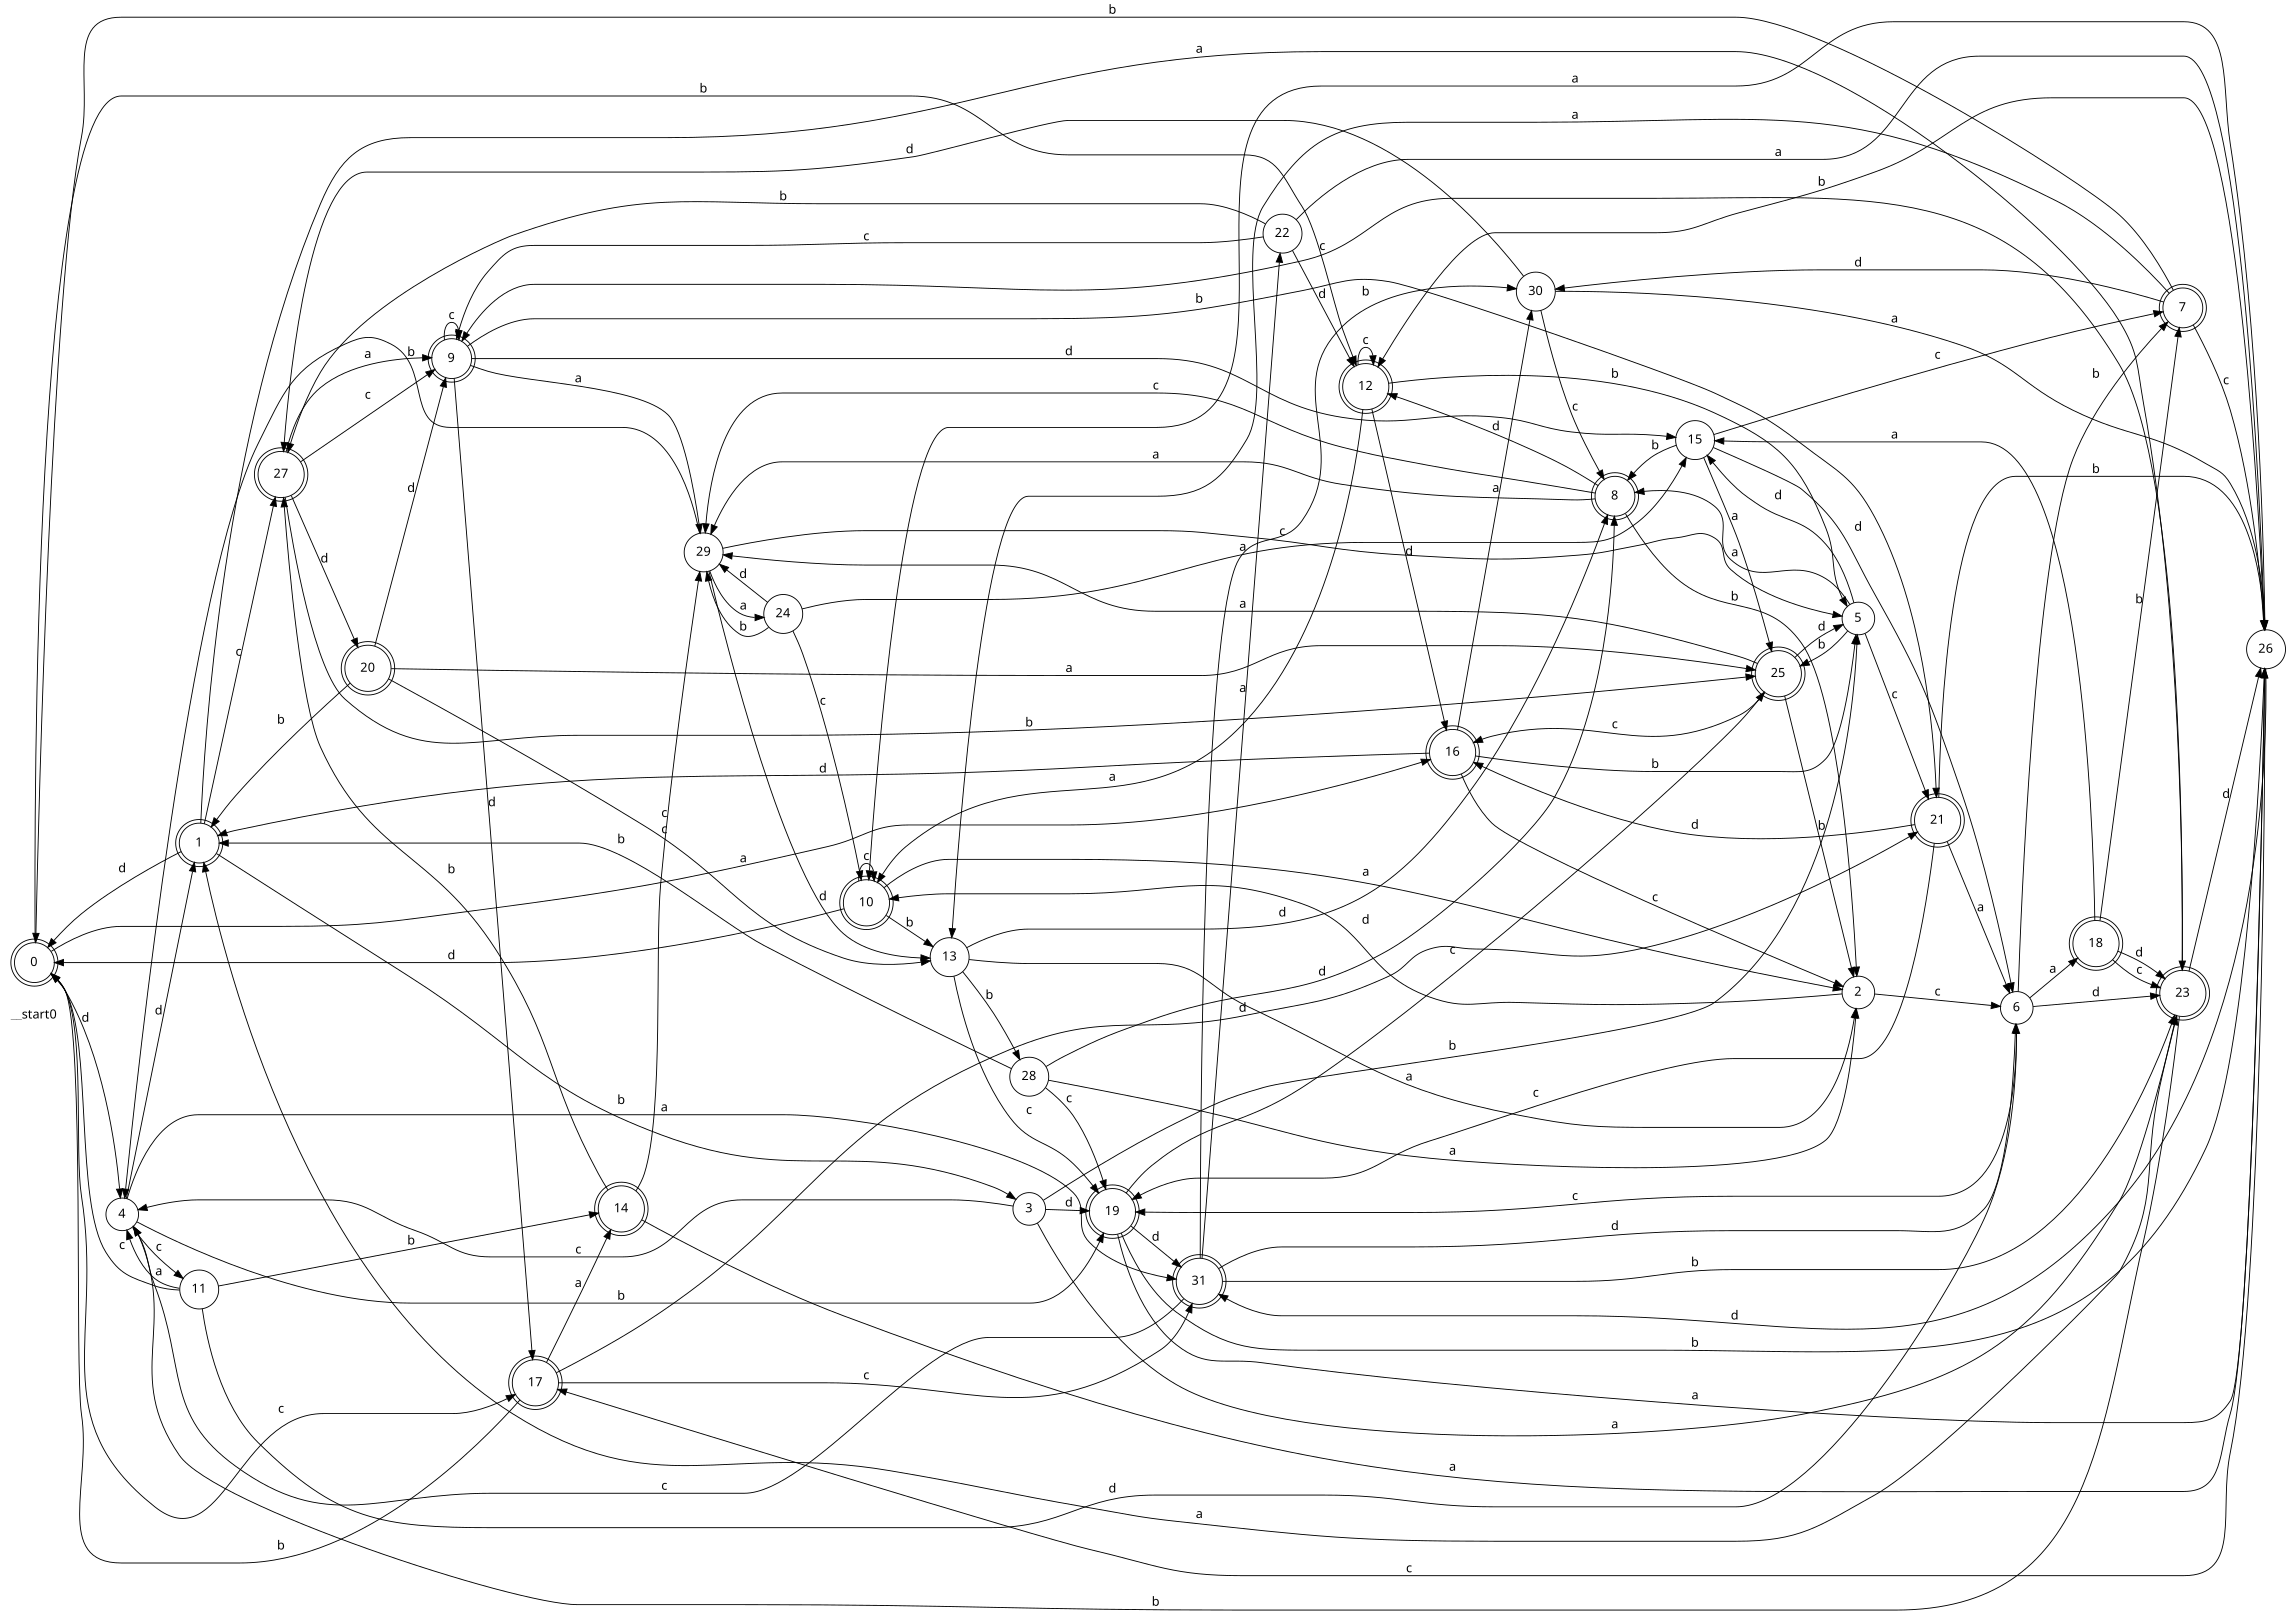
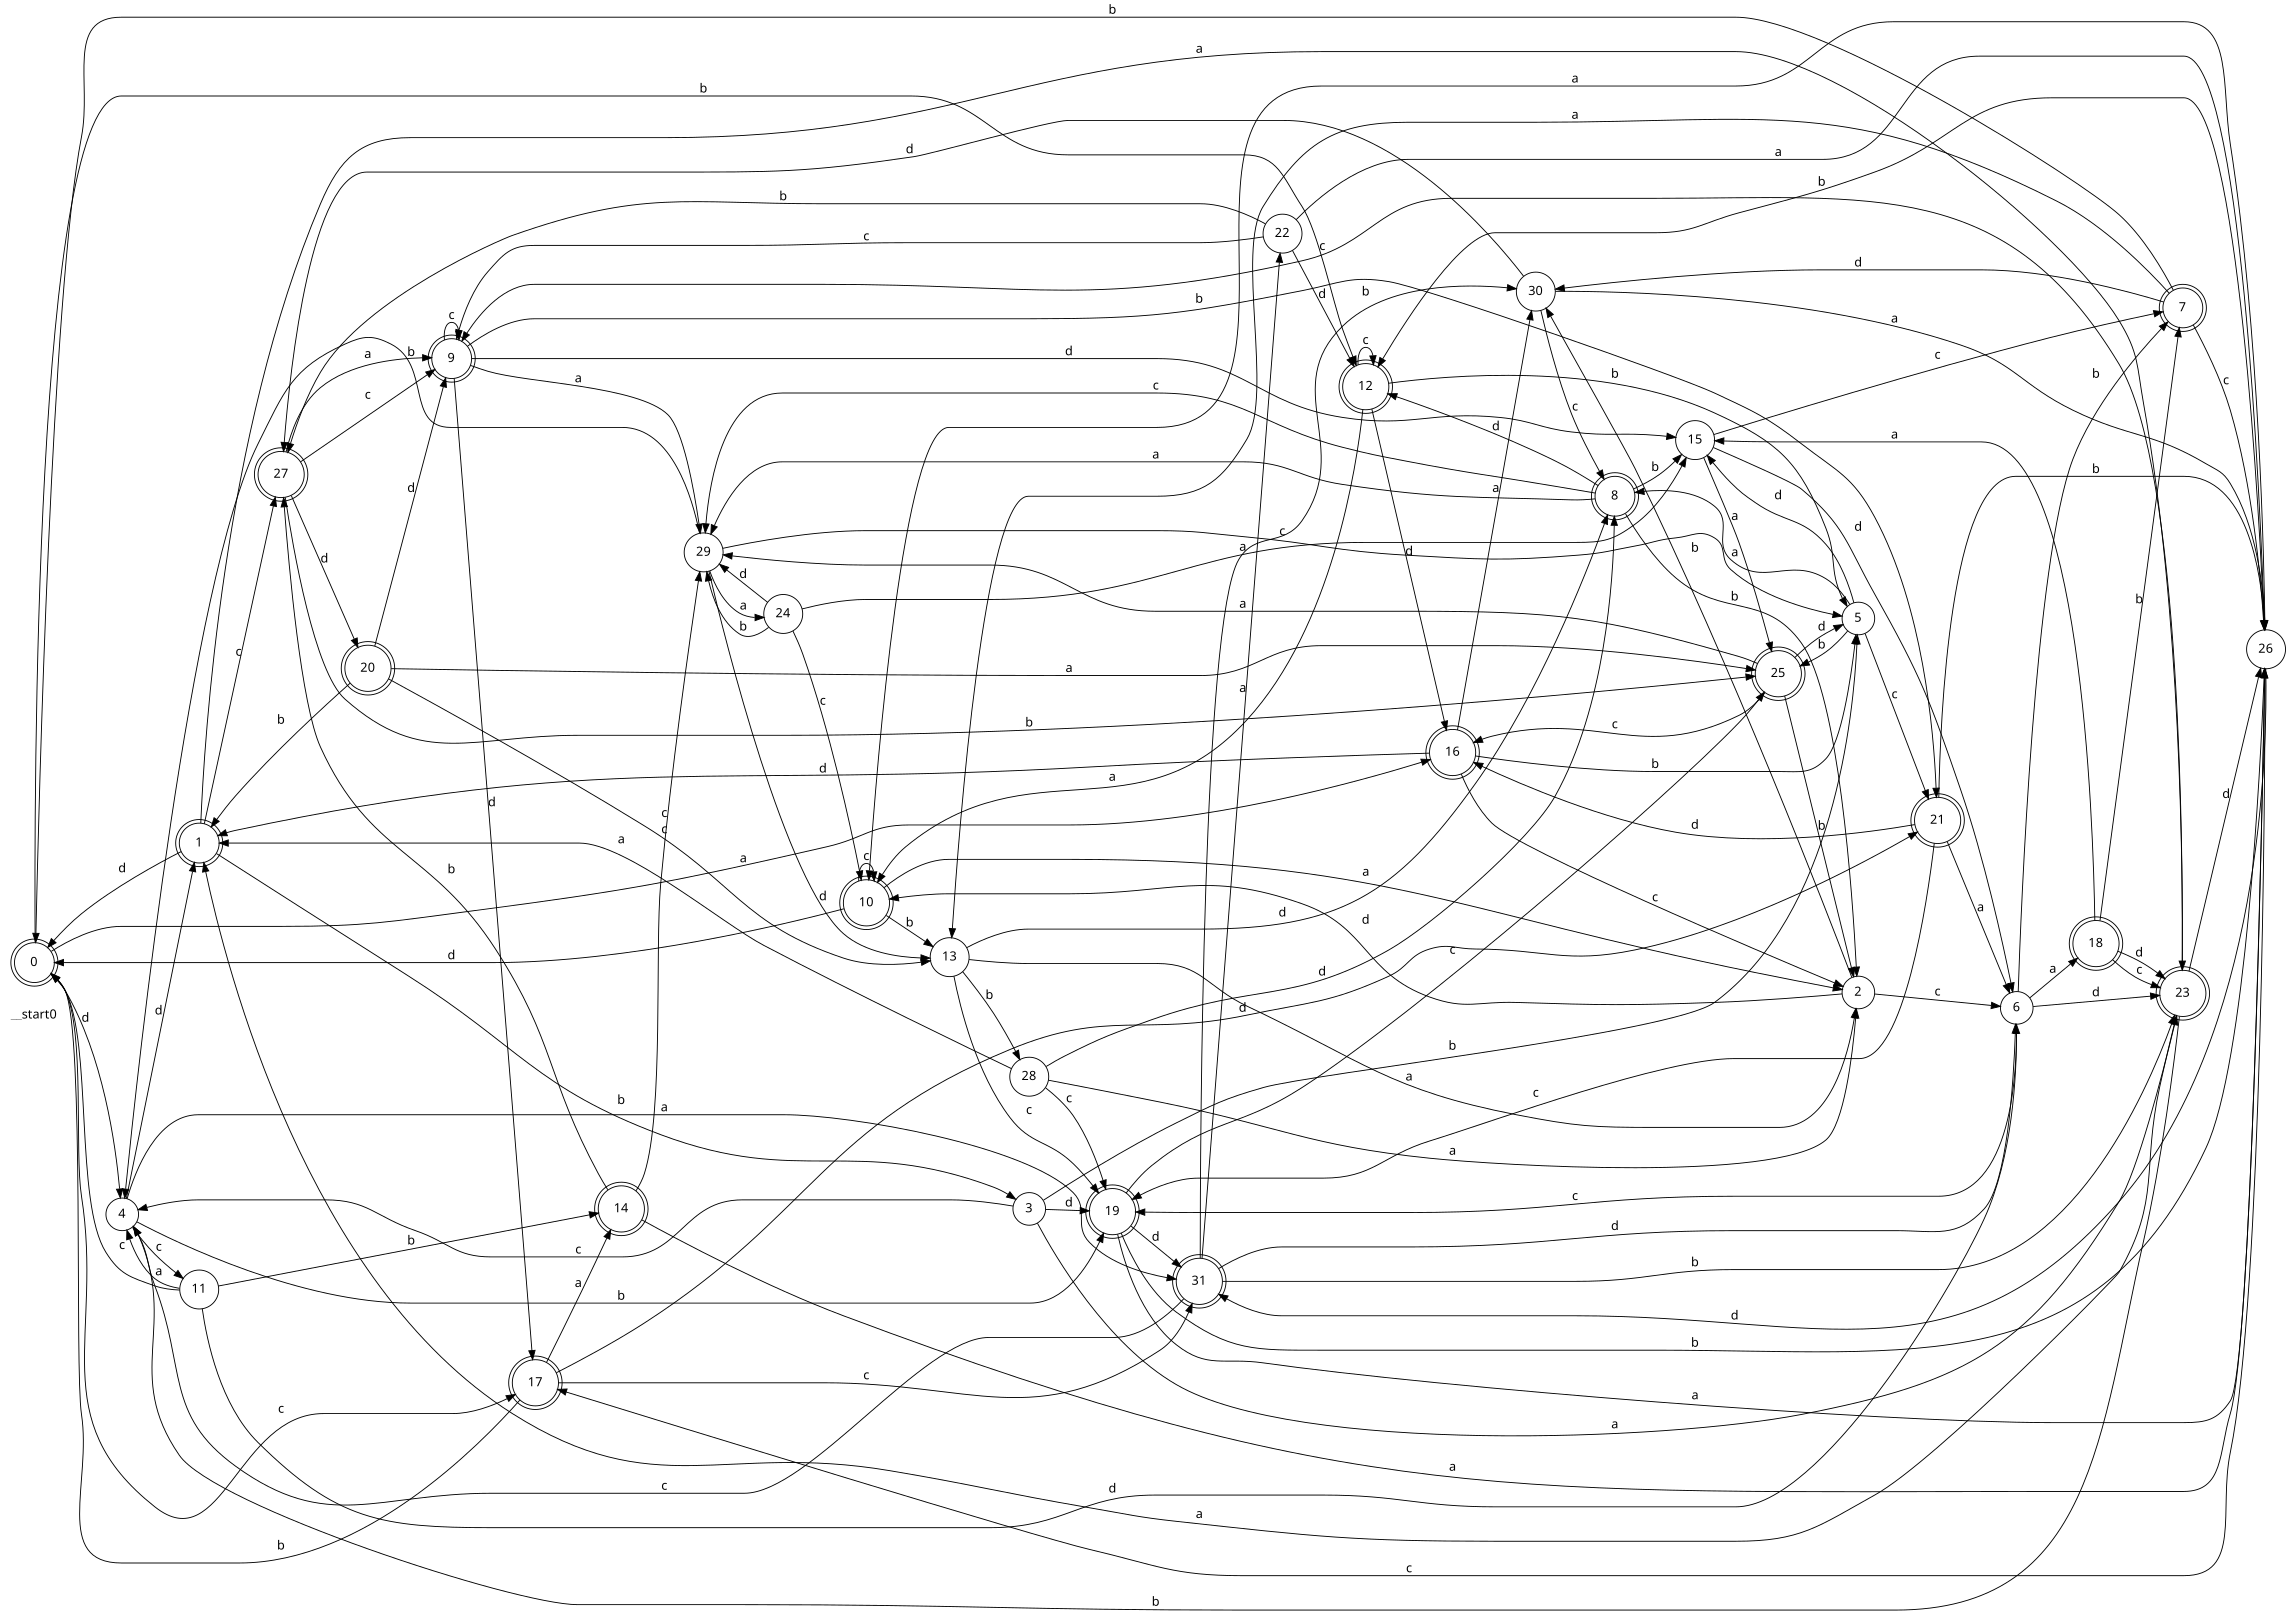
edge "15" -> "8": reversed
edge "2" -> "30": added, label "b"
edge "28" -> "1": label "b" -> "a"
